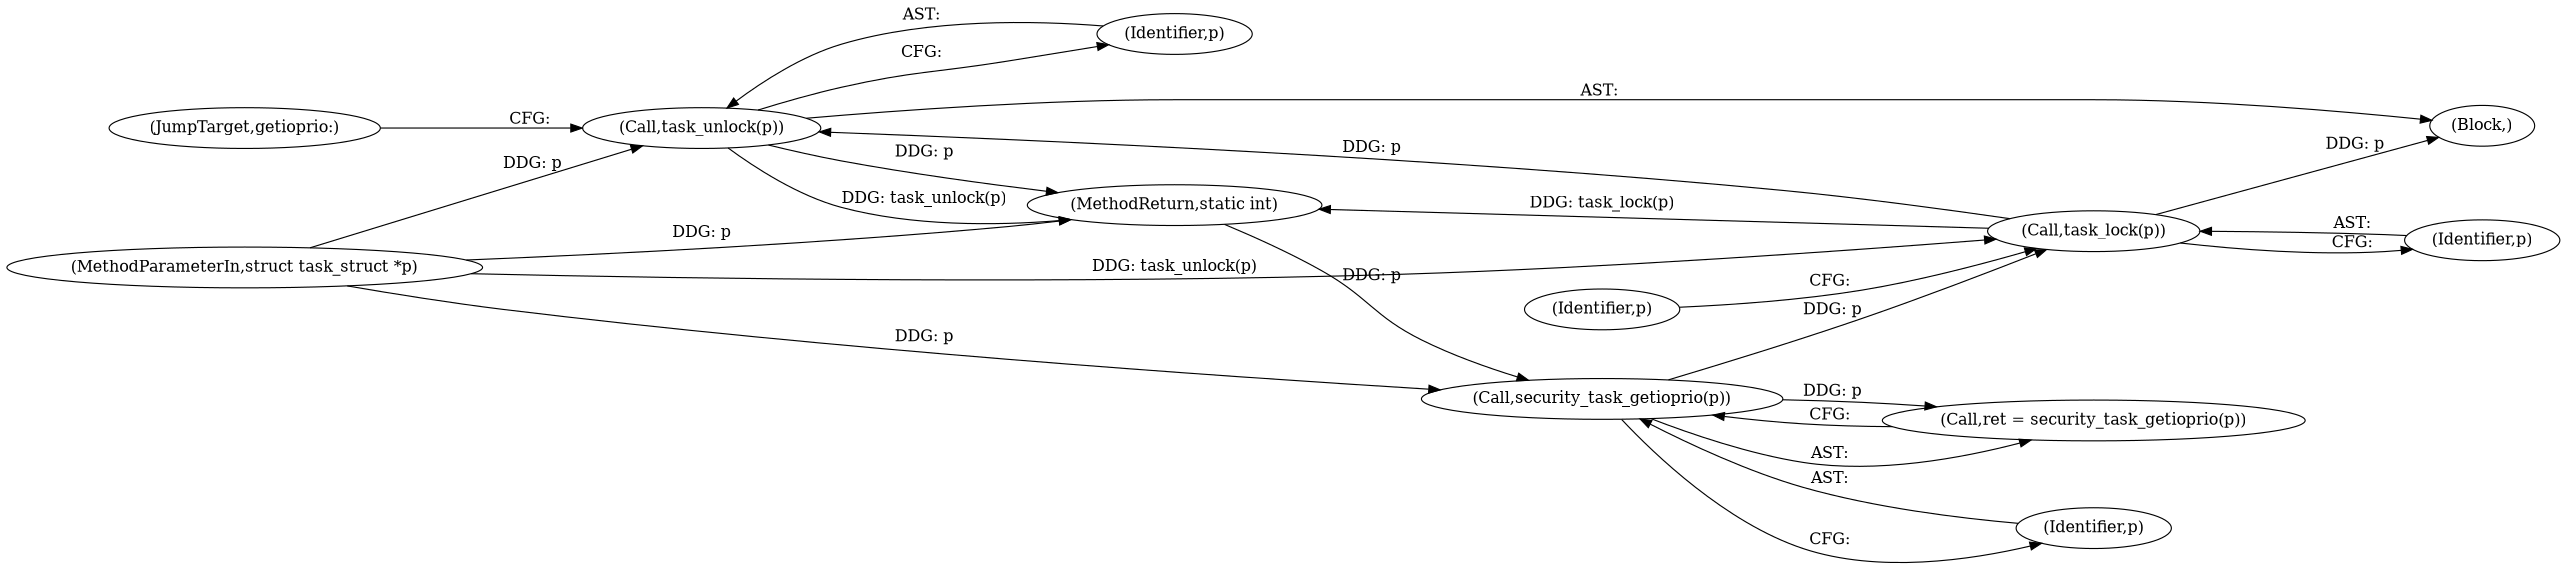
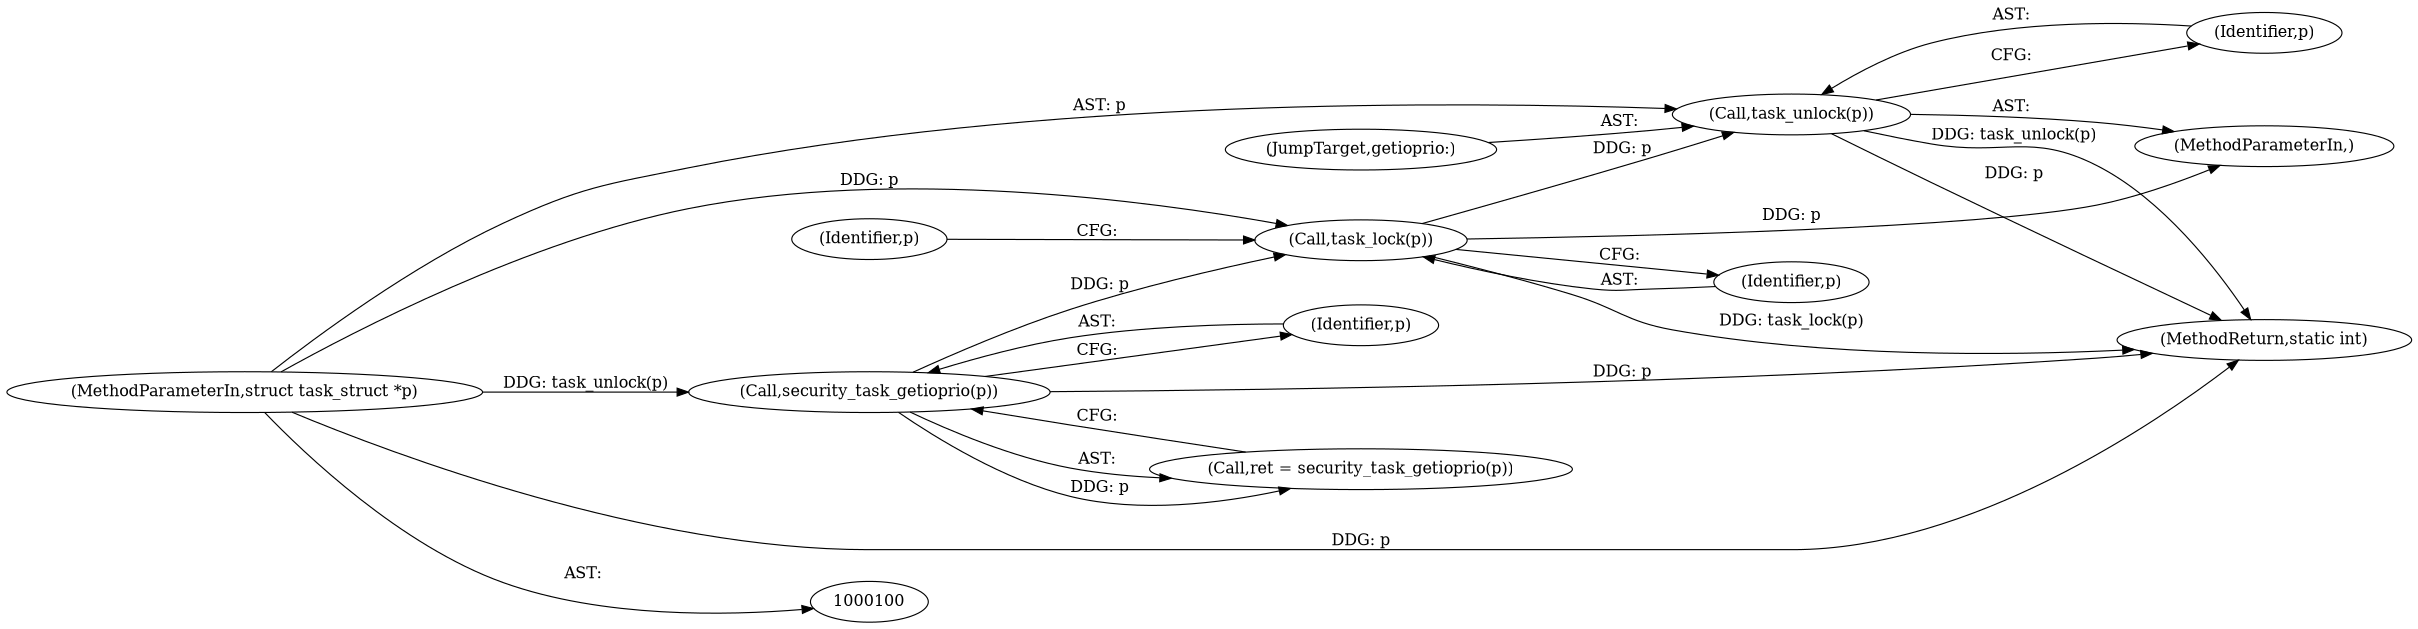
edge "(JumpTarget,getioprio:)" -> "(Call,task_unlock(p))": label "CFG: " -> "AST: "
node "(Block,)": label "(Block,)" -> "(MethodParameterIn,)"
edge "(MethodParameterIn,struct task_struct *p)" -> "(Call,task_unlock(p))": label "DDG: p" -> "AST: p"
edge "(MethodParameterIn,struct task_struct *p)" -> "(Call,task_lock(p))": label "DDG: task_unlock(p)" -> "DDG: p"
edge "(MethodReturn,static int)" -> "(Call,security_task_getioprio(p))": reversed
edge "(MethodParameterIn,struct task_struct *p)" -> "(Call,security_task_getioprio(p))": label "DDG: p" -> "DDG: task_unlock(p)"
node "1000100": added
